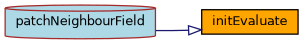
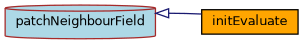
edge "patchNeighbourField" -> "initEvaluate": reversed
